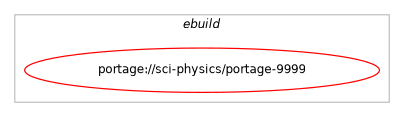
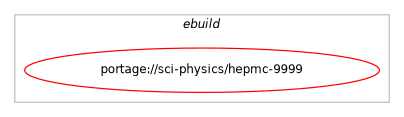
node "portage://sci-physics/portage-9999": label "portage://sci-physics/portage-9999" -> "portage://sci-physics/hepmc-9999"
